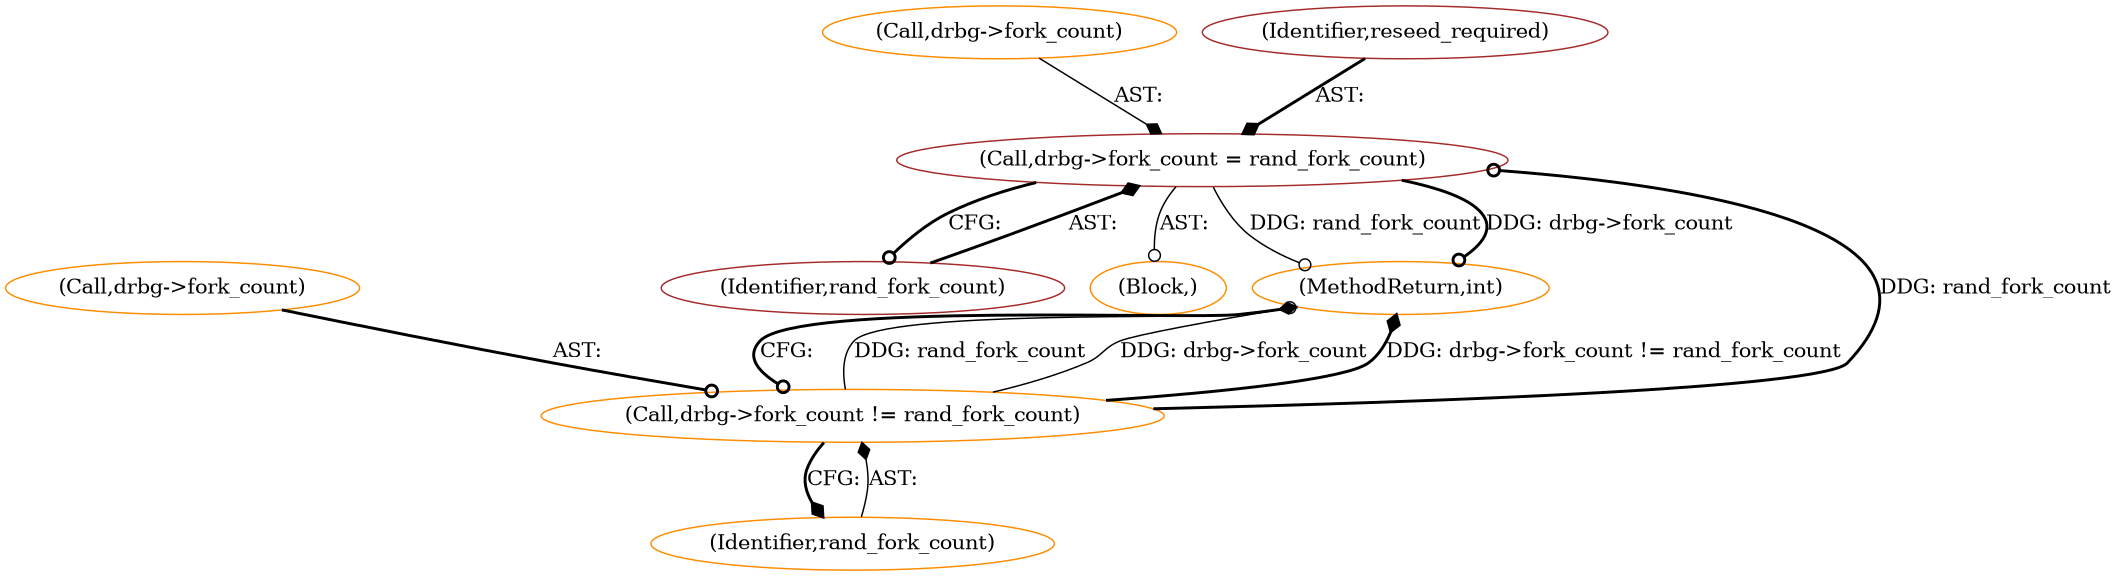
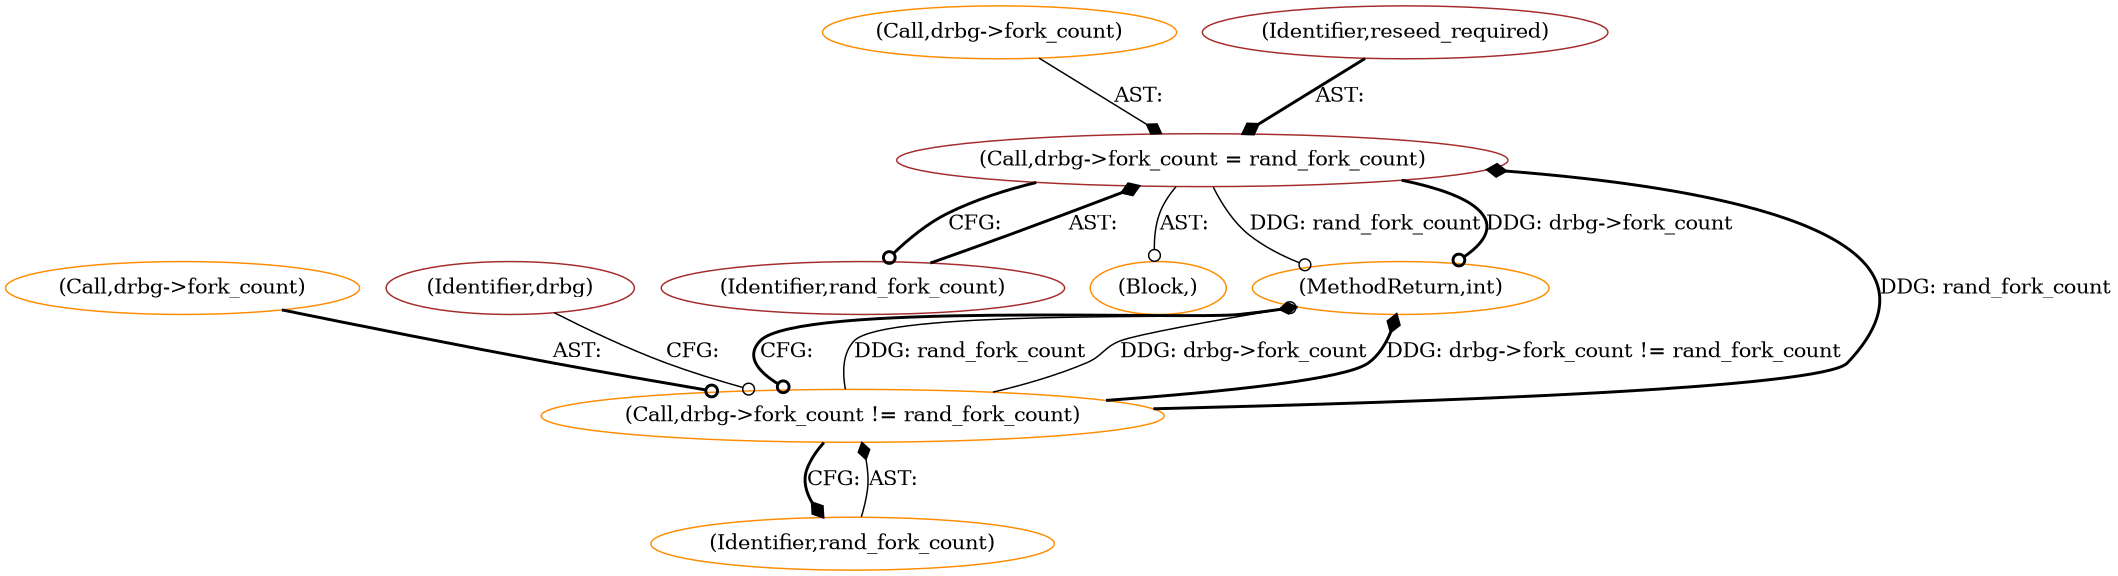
node "(Identifier,drbg)": added
edge "(Call,drbg->fork_count != rand_fork_count)" -> "(Call,drbg->fork_count = rand_fork_count)": arrowhead odot -> diamond
